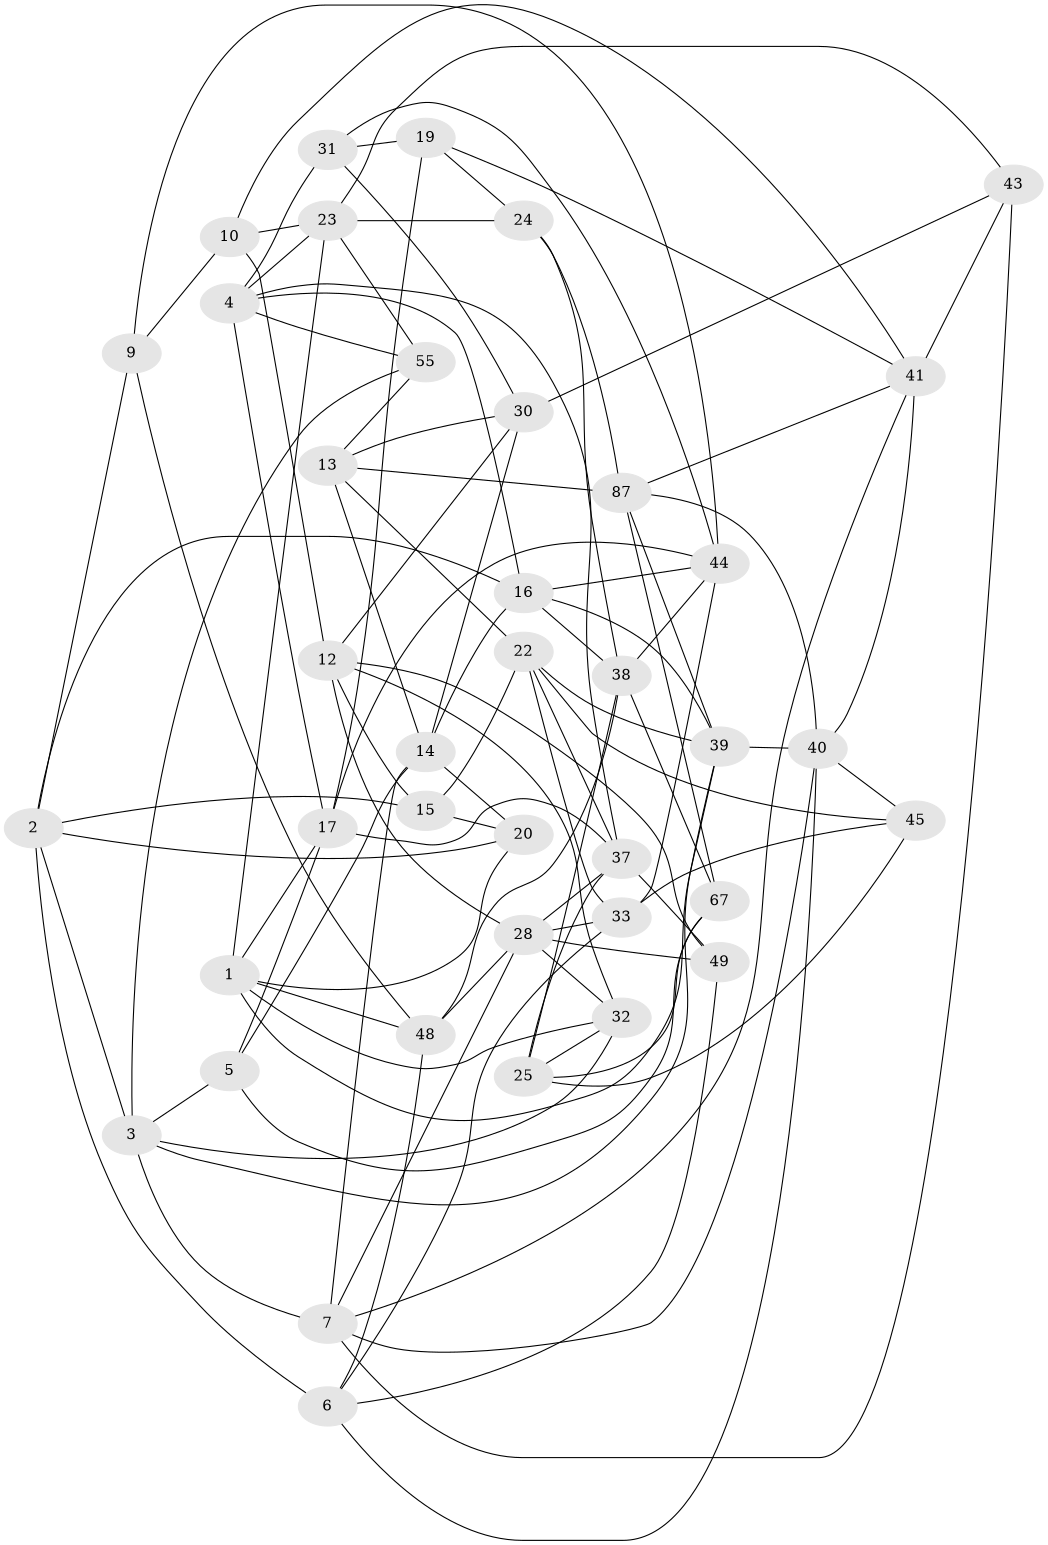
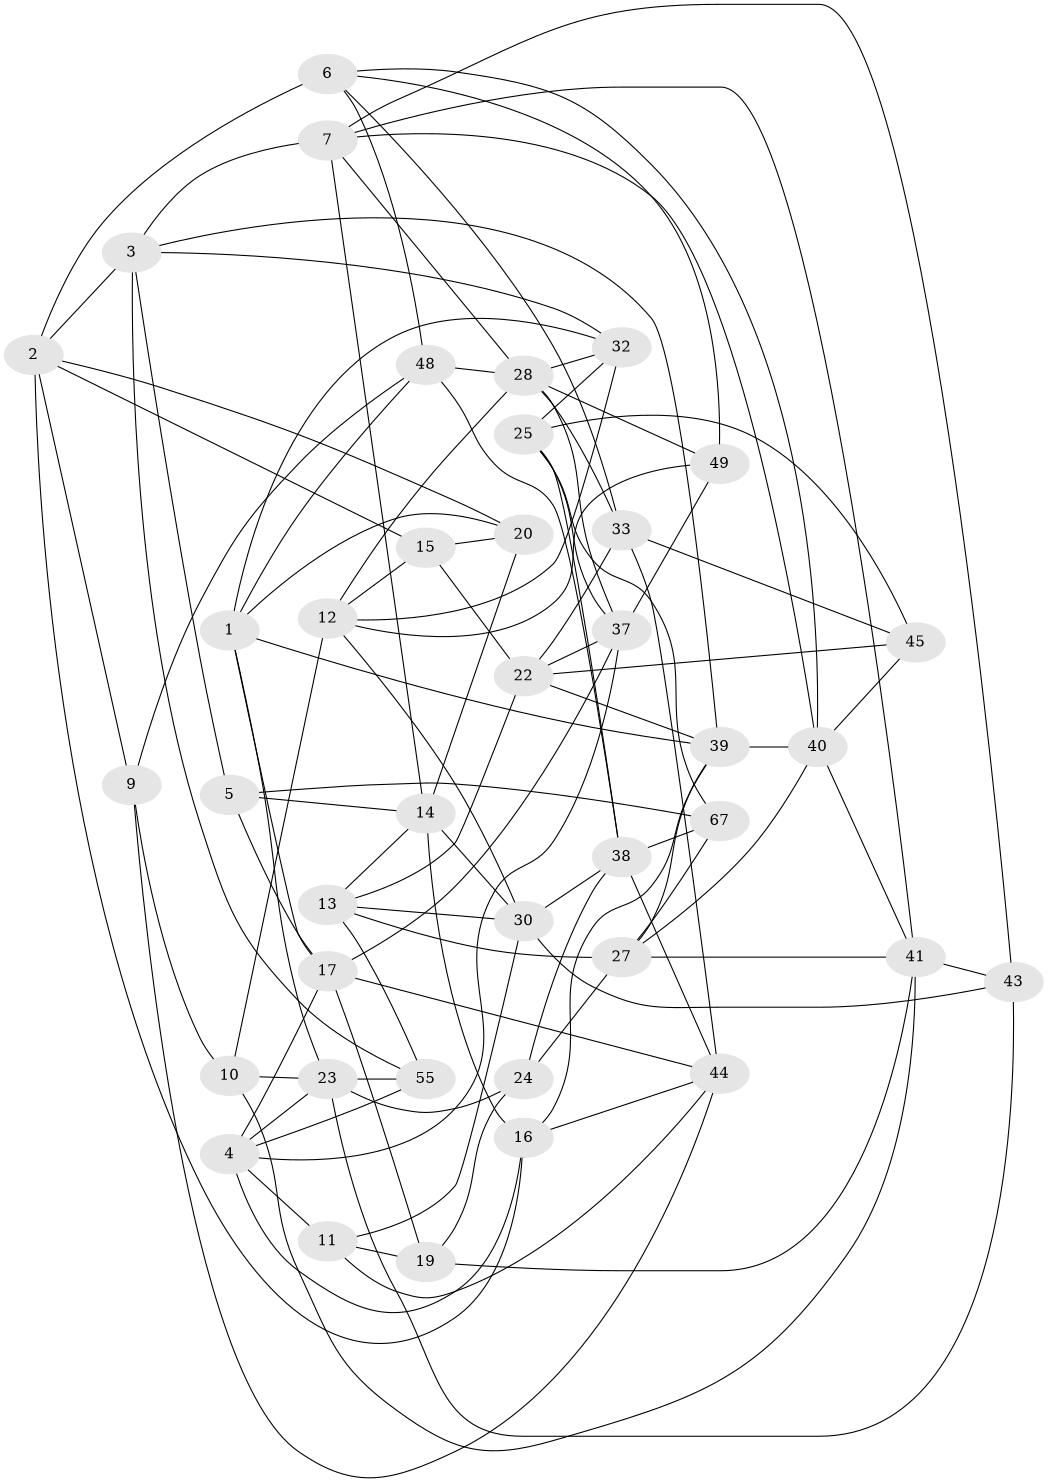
node "31": label "31" -> "11"
node "87": label "87" -> "27"
edge "16" -- "38": now "30" -- "38"
